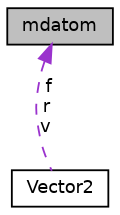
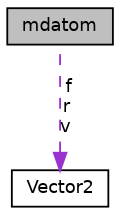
edge "Vector2" -> "mdatom": reversed
